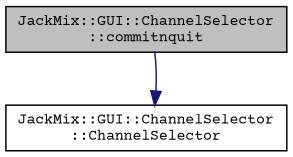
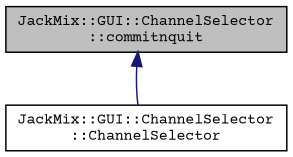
edge "JackMix::GUI::ChannelSelector ::commitnquit" -> "JackMix::GUI::ChannelSelector ::ChannelSelector": reversed
